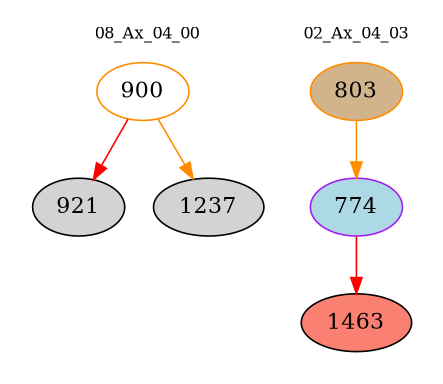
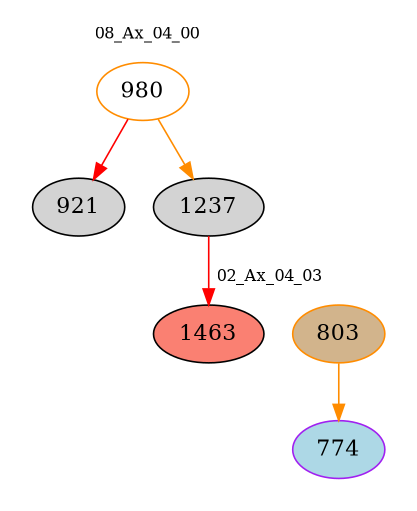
node "900": label "900" -> "980"
edge "774" -> "1463": now "1237" -> "1463"
